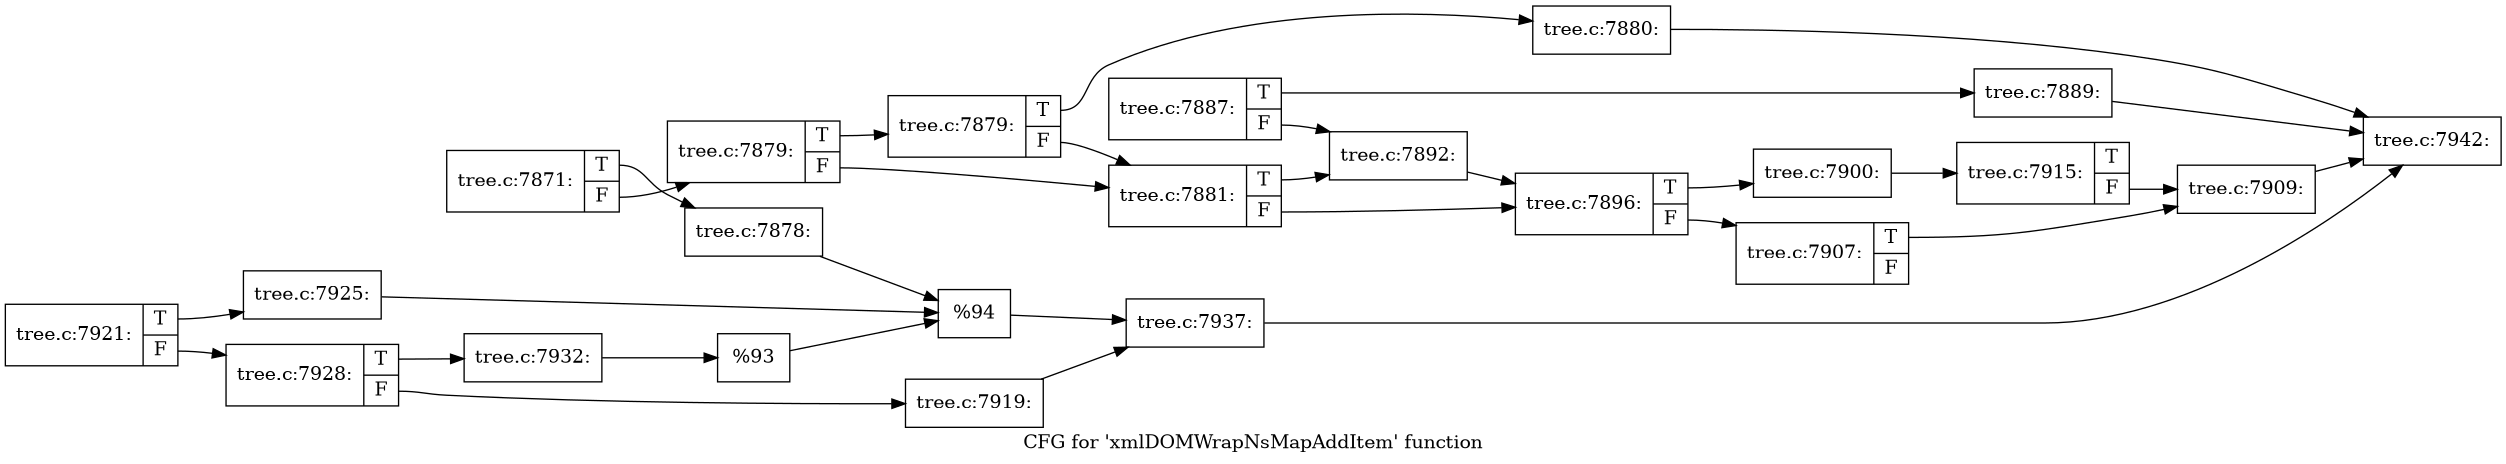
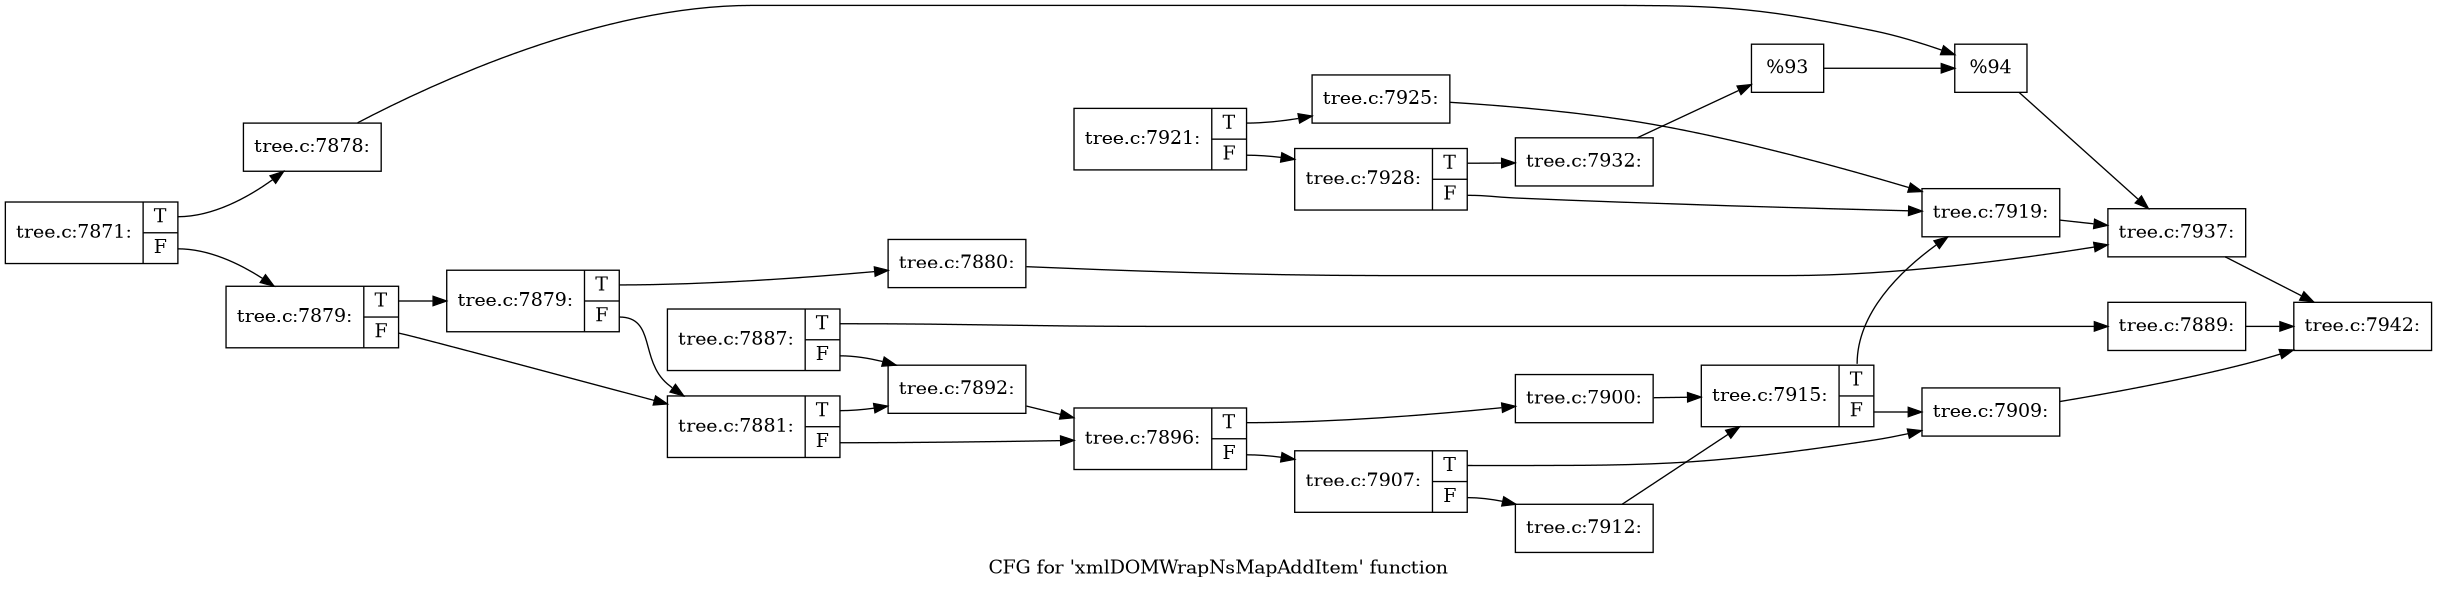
edge "tree.c:7880:" -> "tree.c:7942:": now "tree.c:7880:" -> "tree.c:7937:"
edge "tree.c:7915:" -> "tree.c:7919:": added
edge "tree.c:7925:" -> "%94": now "tree.c:7925:" -> "tree.c:7919:"
node "tree.c:7912:": added
